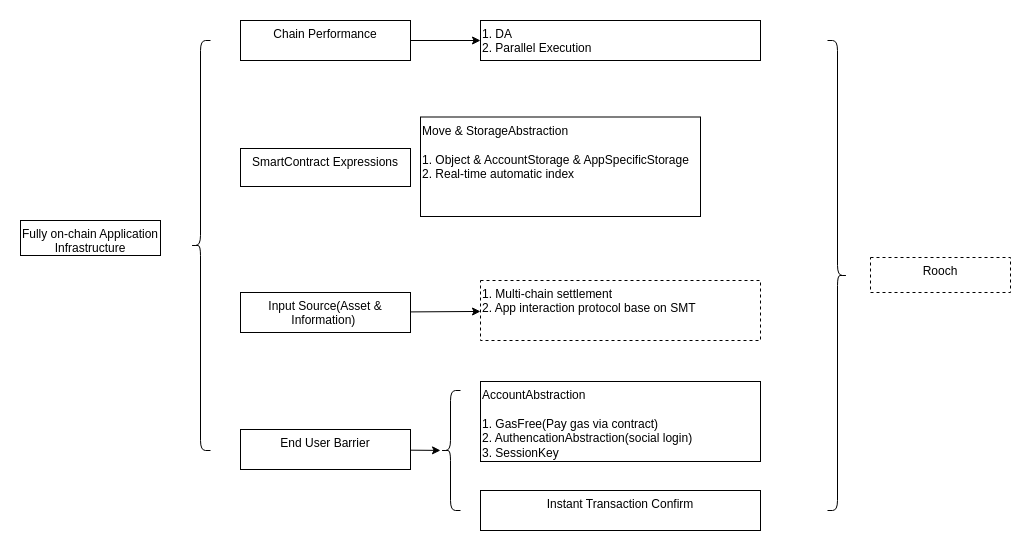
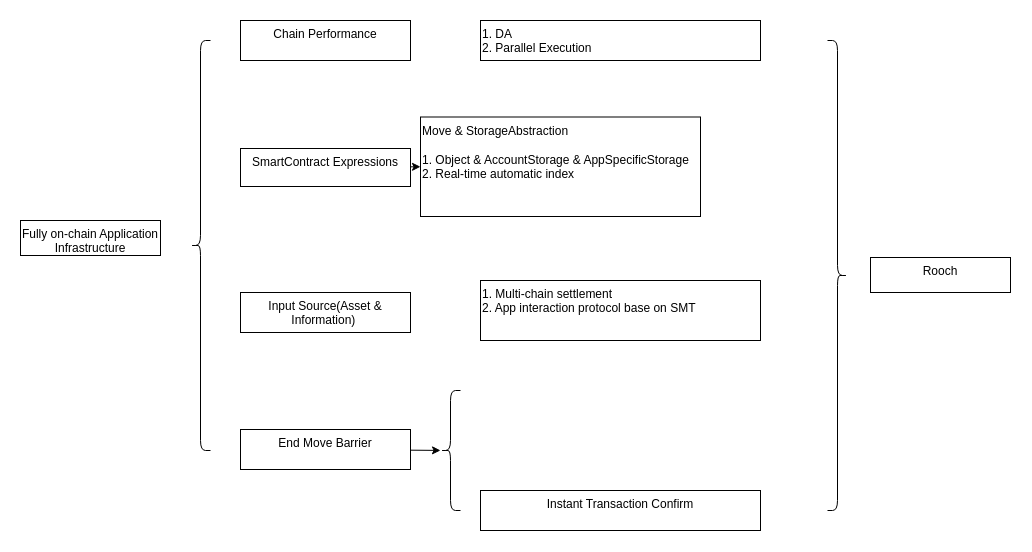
edge "Chain Performance" -> "1. DA 2. Parallel Execution": removed
edge "SmartContract Expressions" -> "Move & StorageAbstraction 1. Object & AccountStorage & AppSpecificStorage 2. Real-time automatic index": added
node "Rooch": style dashed -> solid
node "1. Multi-chain settlement 2. App interaction protocol base on SMT": style dashed -> solid
edge "Input Source(Asset & Information)" -> "1. Multi-chain settlement 2. App interaction protocol base on SMT": removed
node "AccountAbstraction 1. GasFree(Pay gas via contract) 2. AuthencationAbstraction(social login) 3. SessionKey": removed
node "End User Barrier": label "End User Barrier" -> "End Move Barrier"
